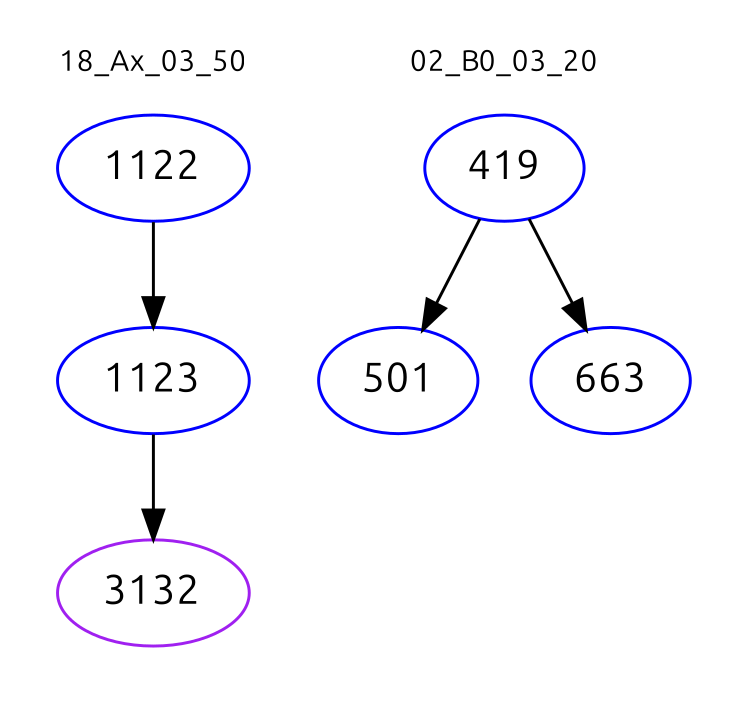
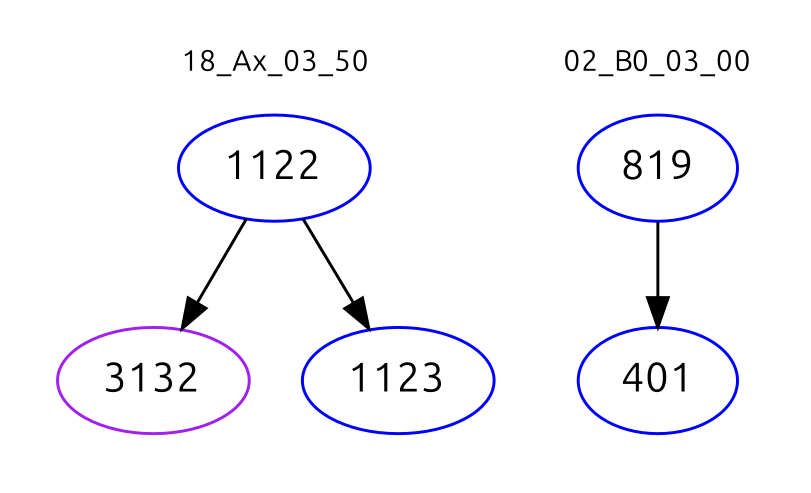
cluster "02_B0_03_20": label "02_B0_03_20" -> "02_B0_03_00"
node "419": label "419" -> "819"
node "501": label "501" -> "401"
node "663": removed
edge "1123" -> "3132": now "1122" -> "3132"
